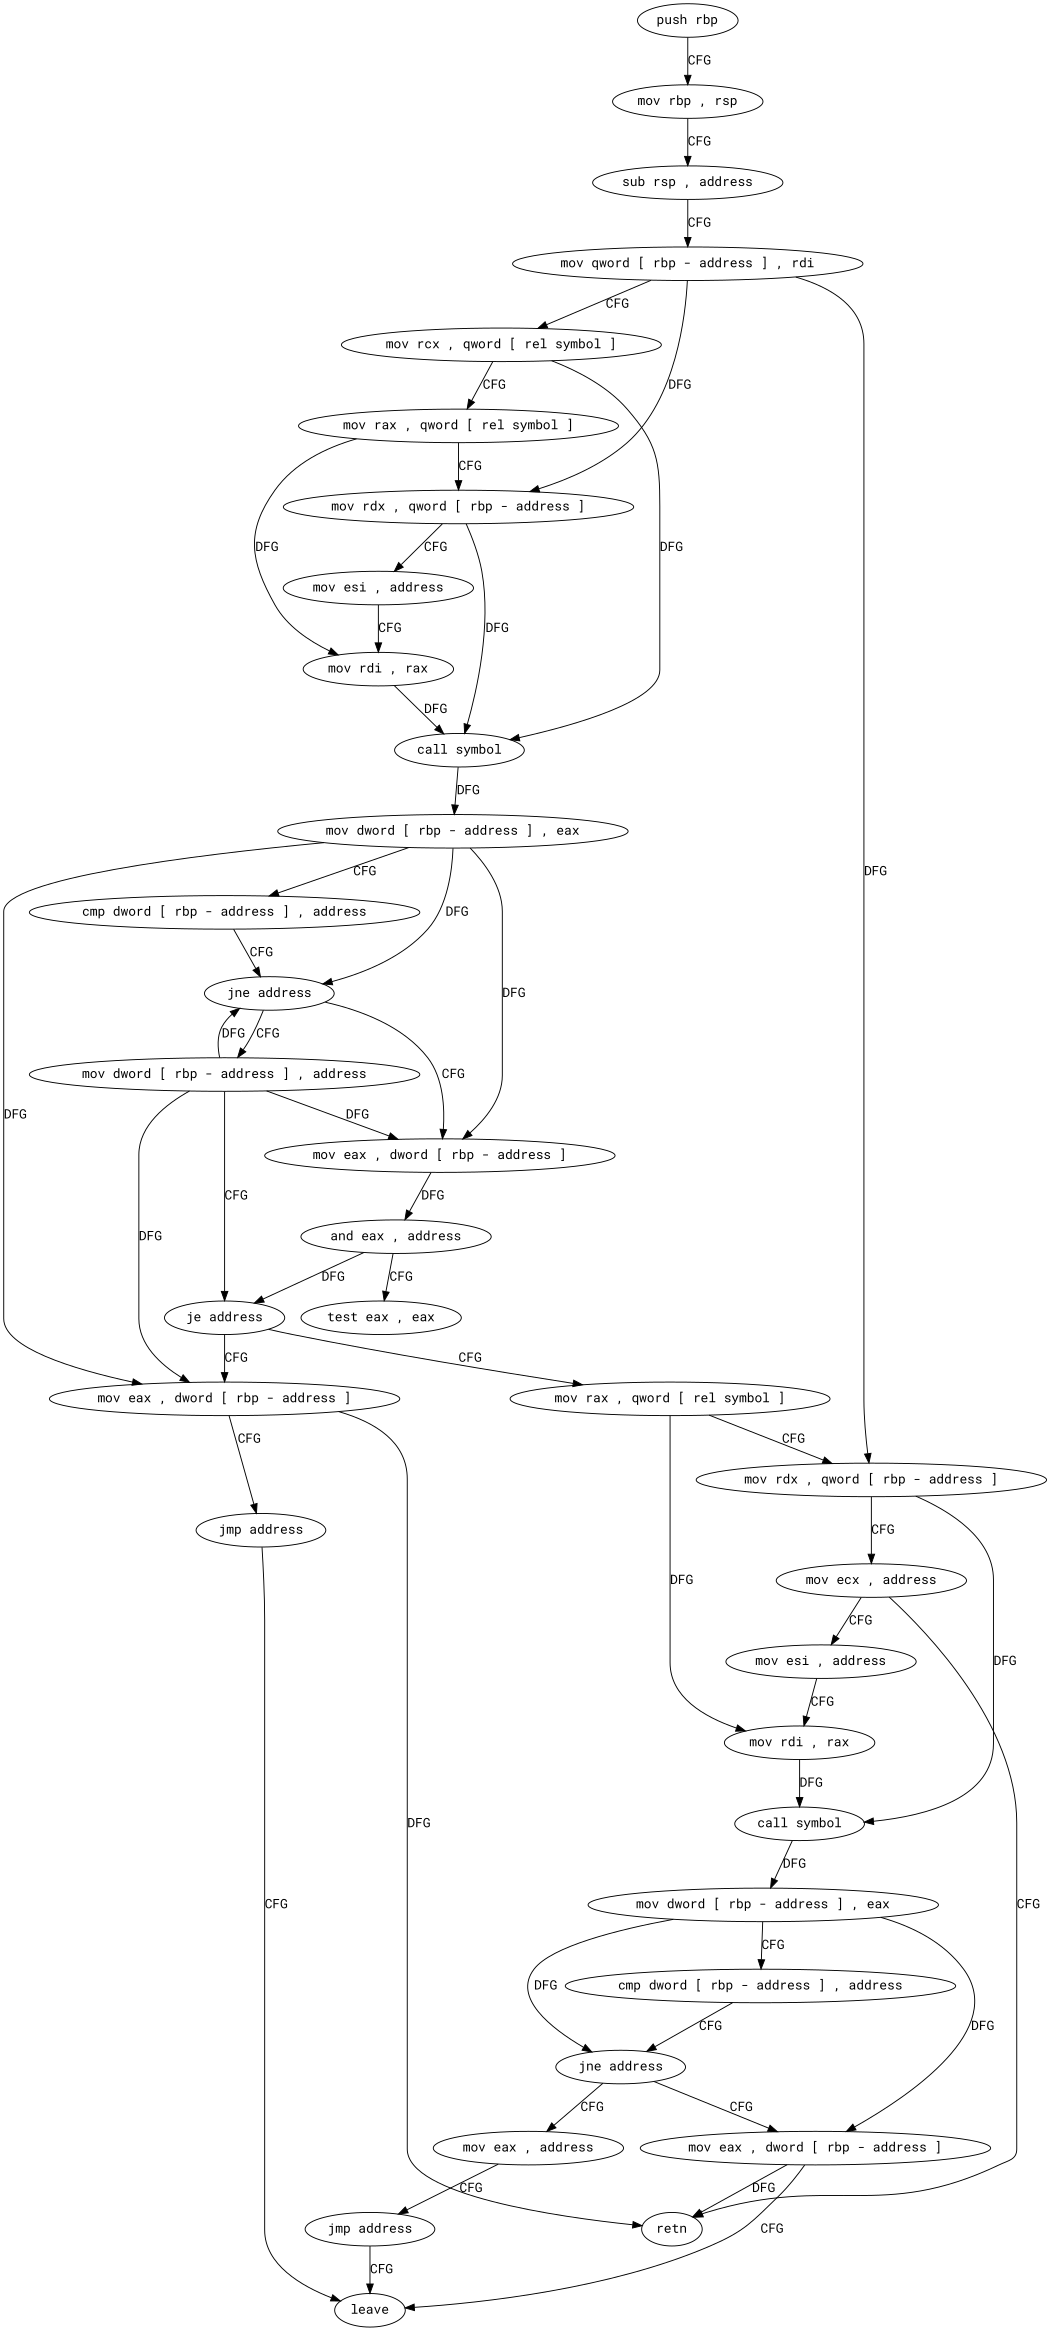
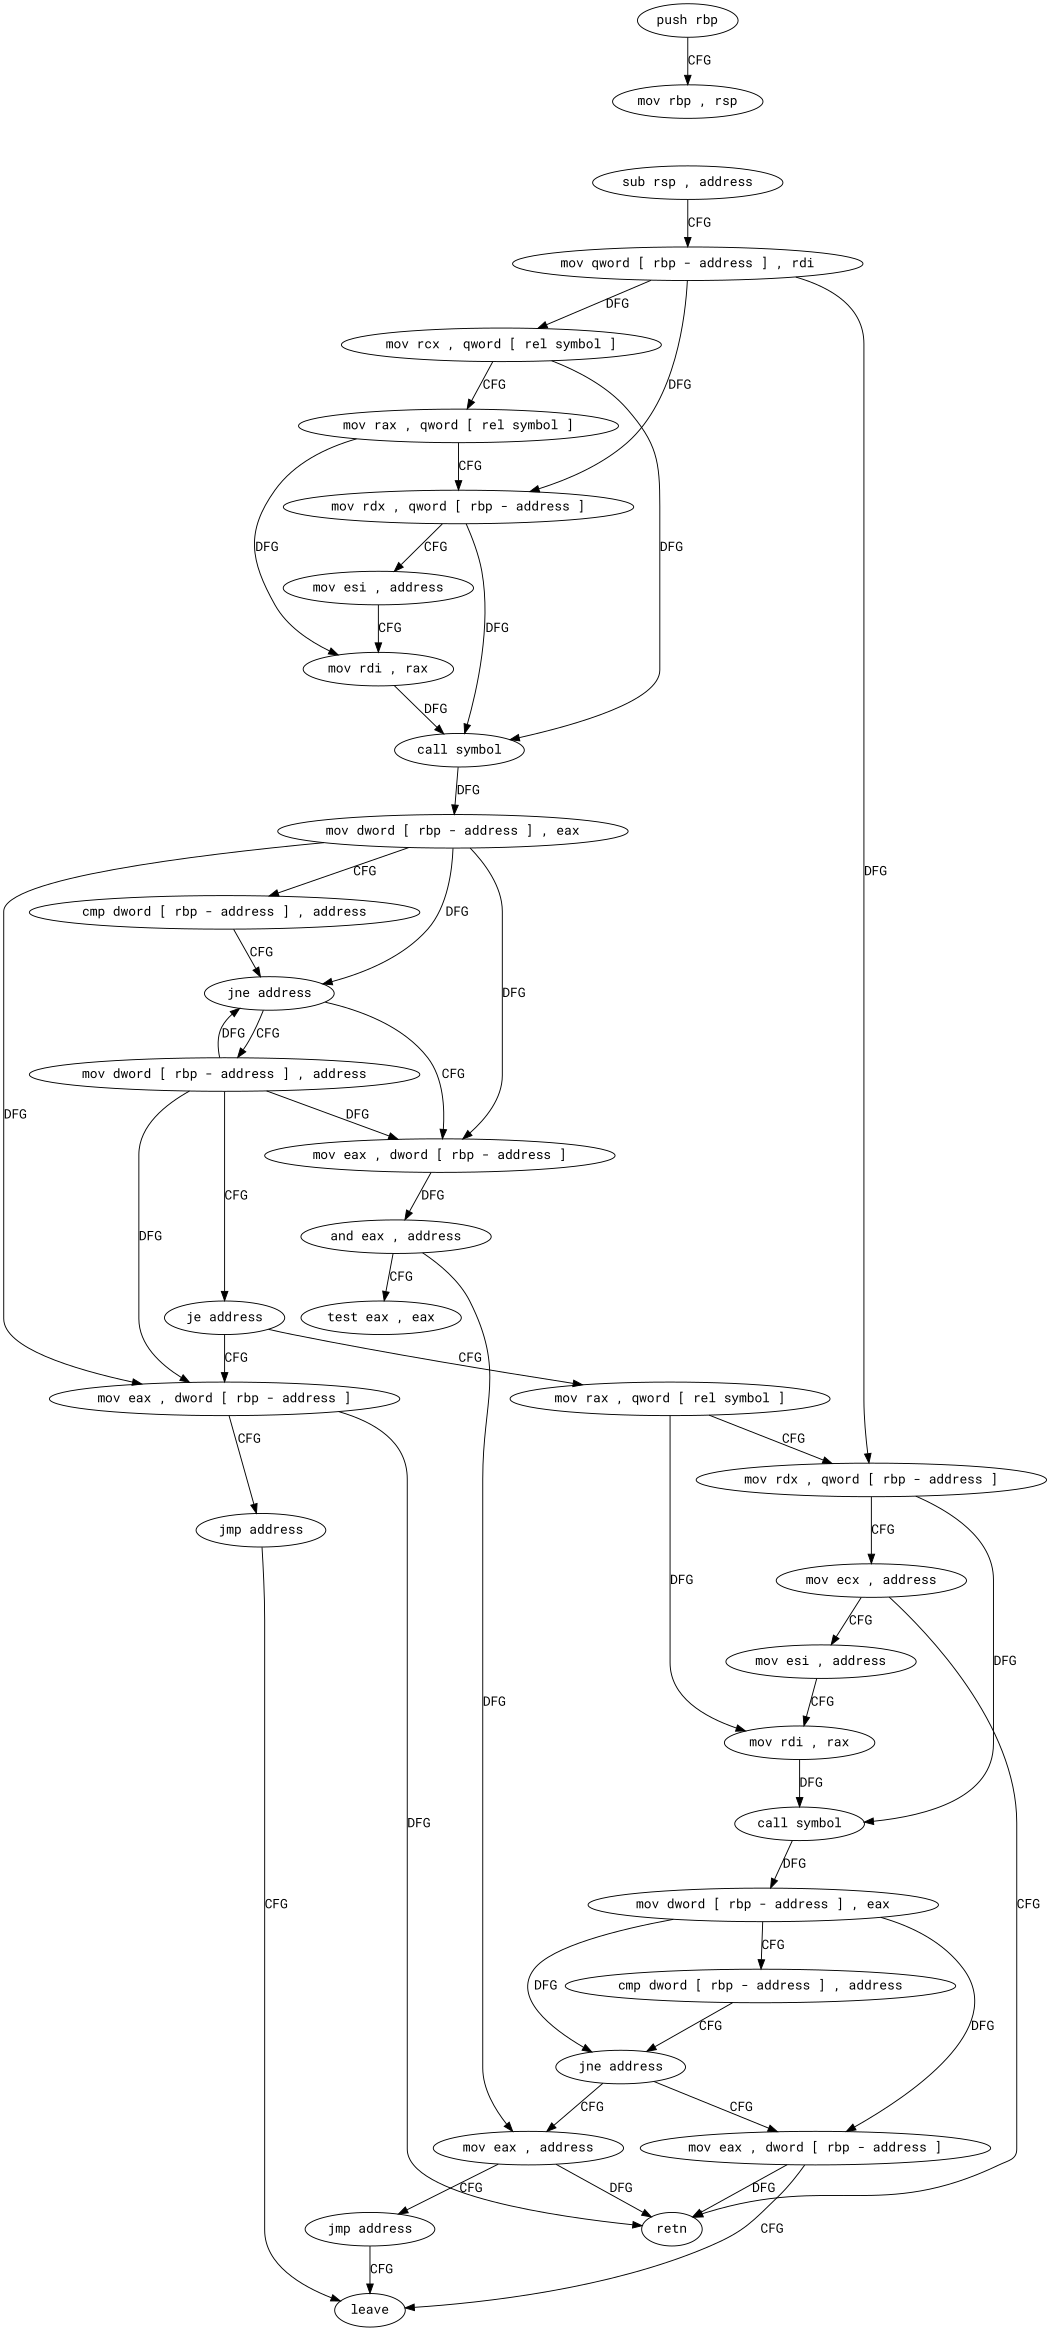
edge "mov rbp , rsp" -> "sub rsp , address": removed, label "CFG"
edge "mov qword [ rbp - address ] , rdi" -> "mov rcx , qword [ rel symbol ]": label "CFG" -> "DFG"
edge "and eax , address" -> "je address": now "and eax , address" -> "mov eax , address"
edge "mov eax , address" -> "retn": added, label "DFG"
